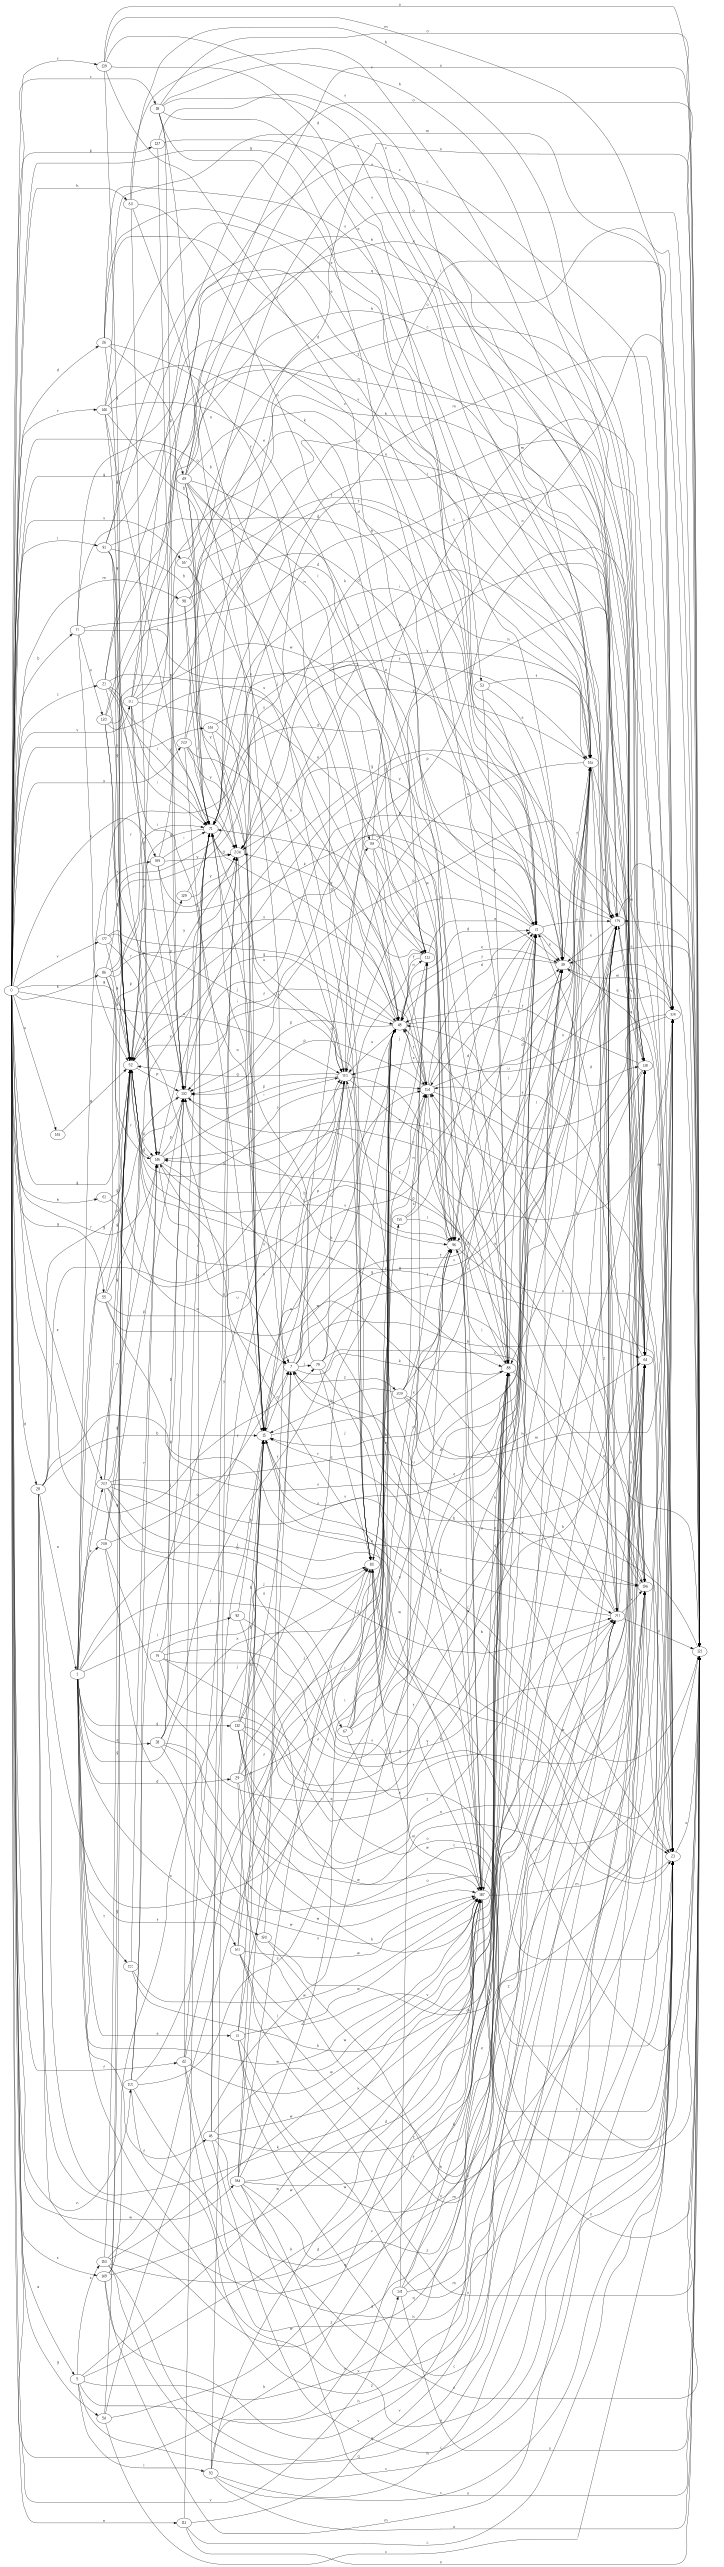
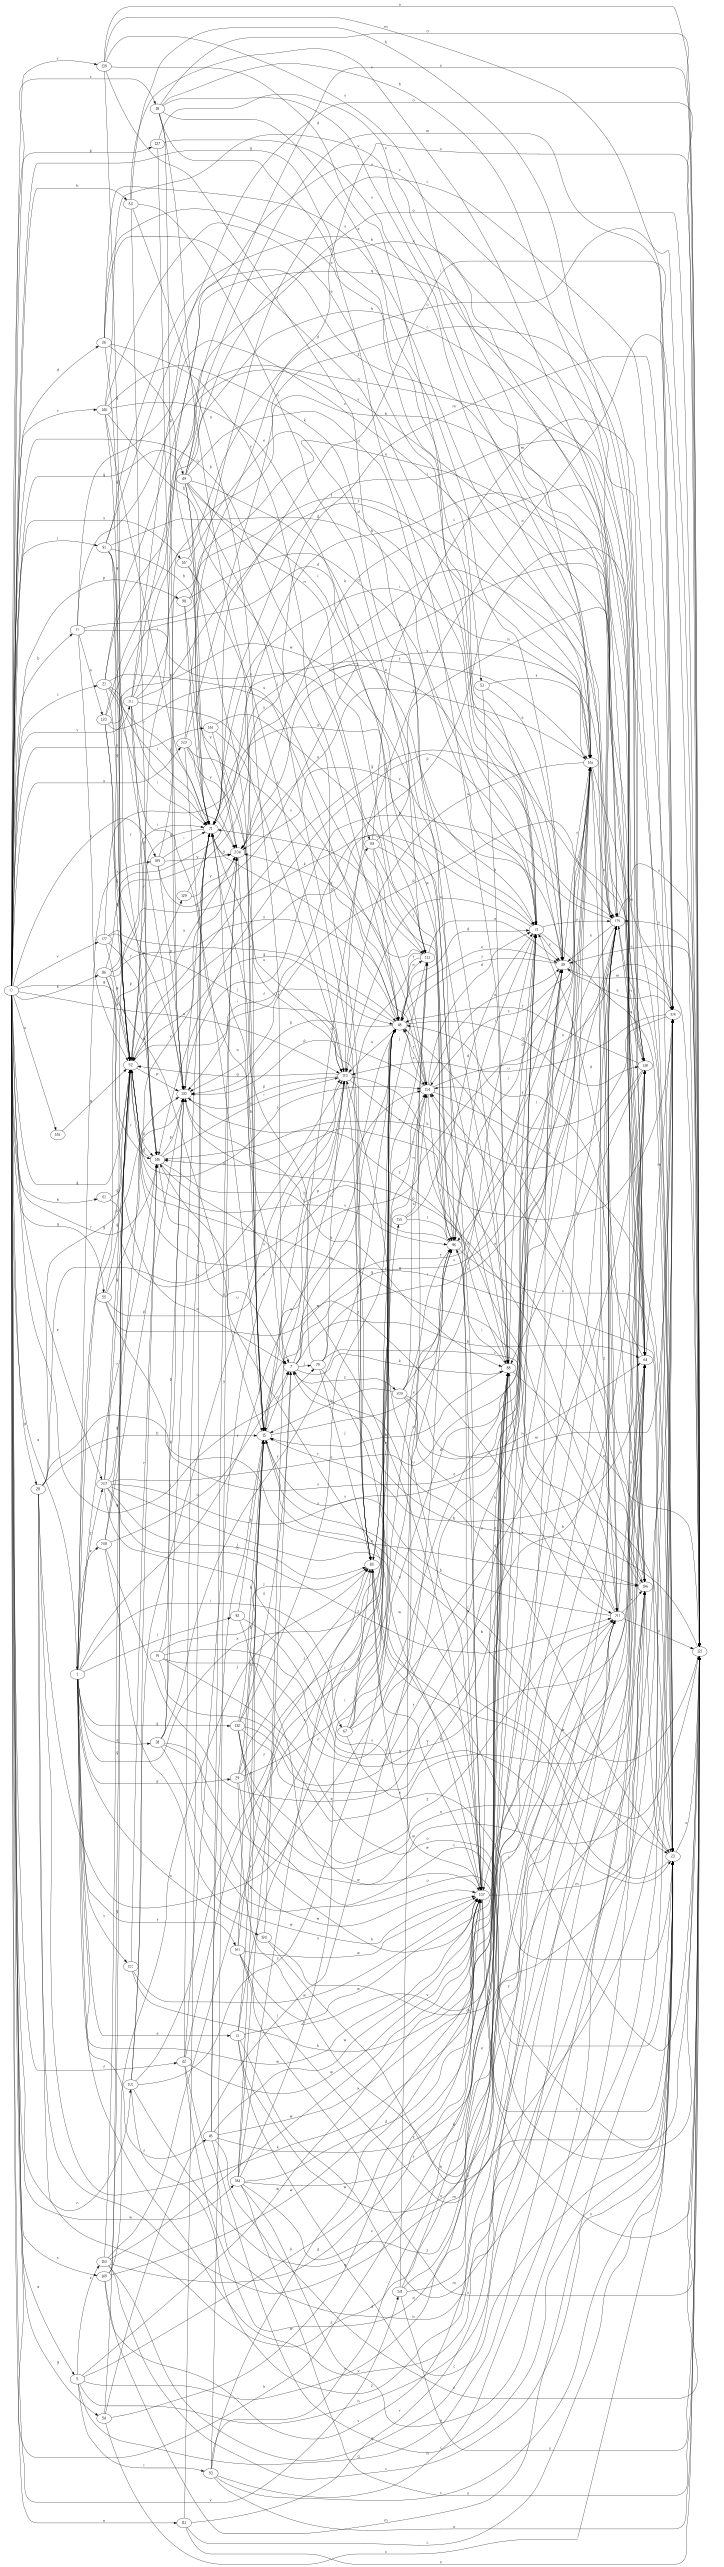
edge "0" -> "98": label "m" -> "p"
edge "28" -> "1": now "0" -> "1"
node "187": label "187" -> "107"
